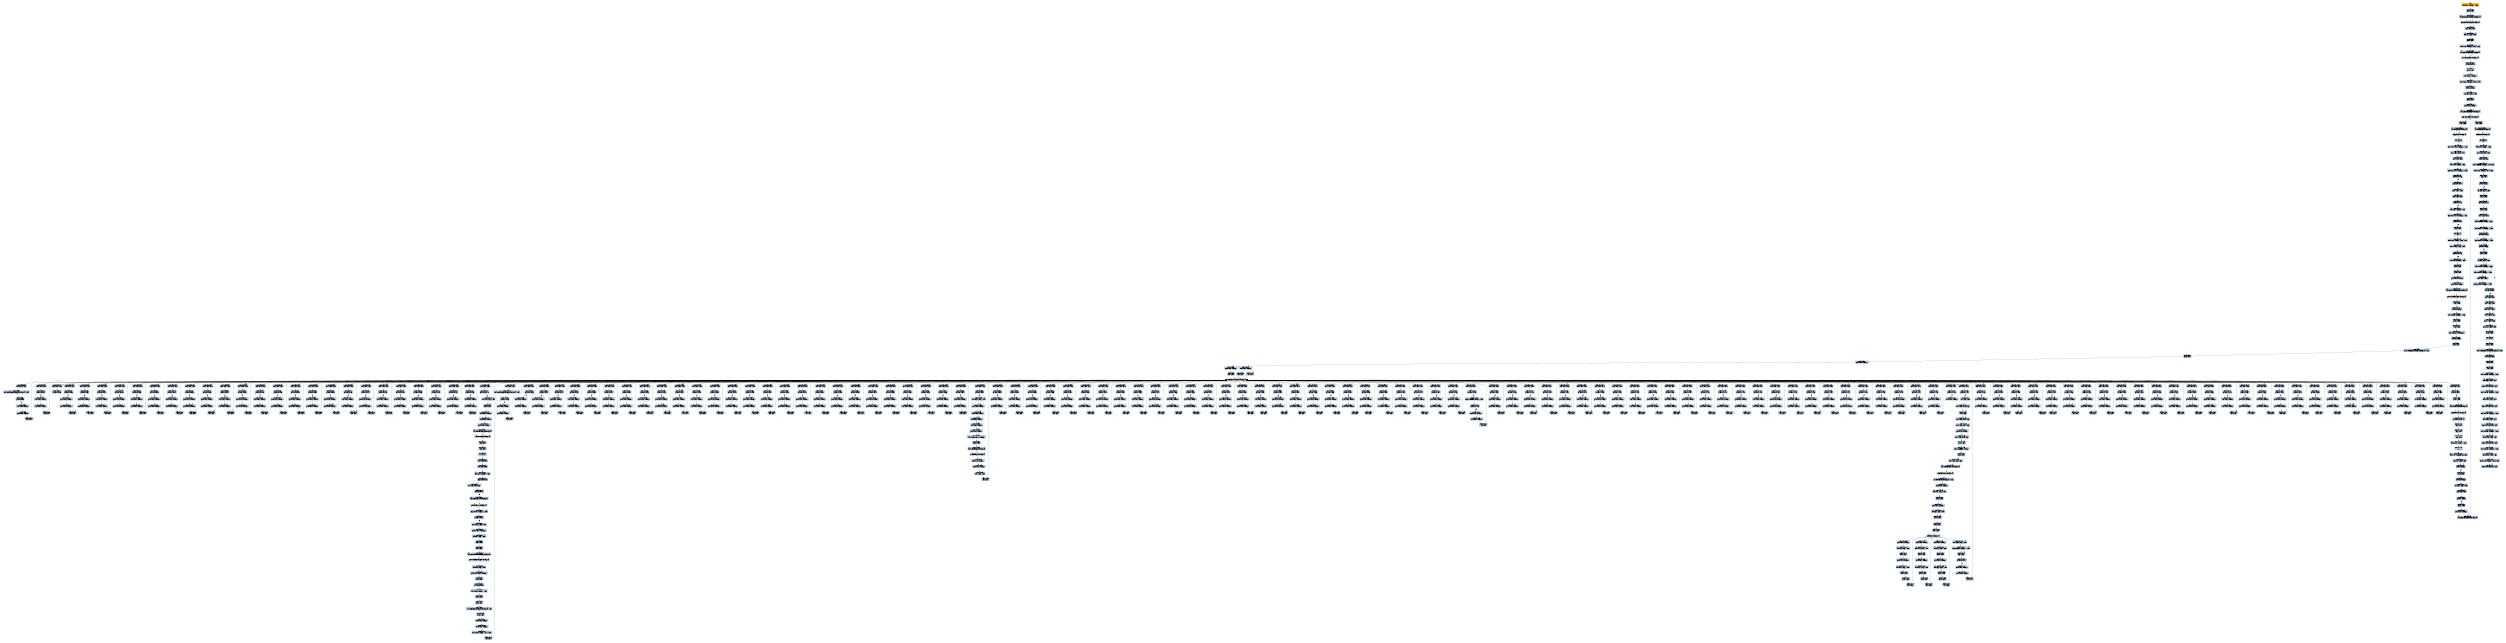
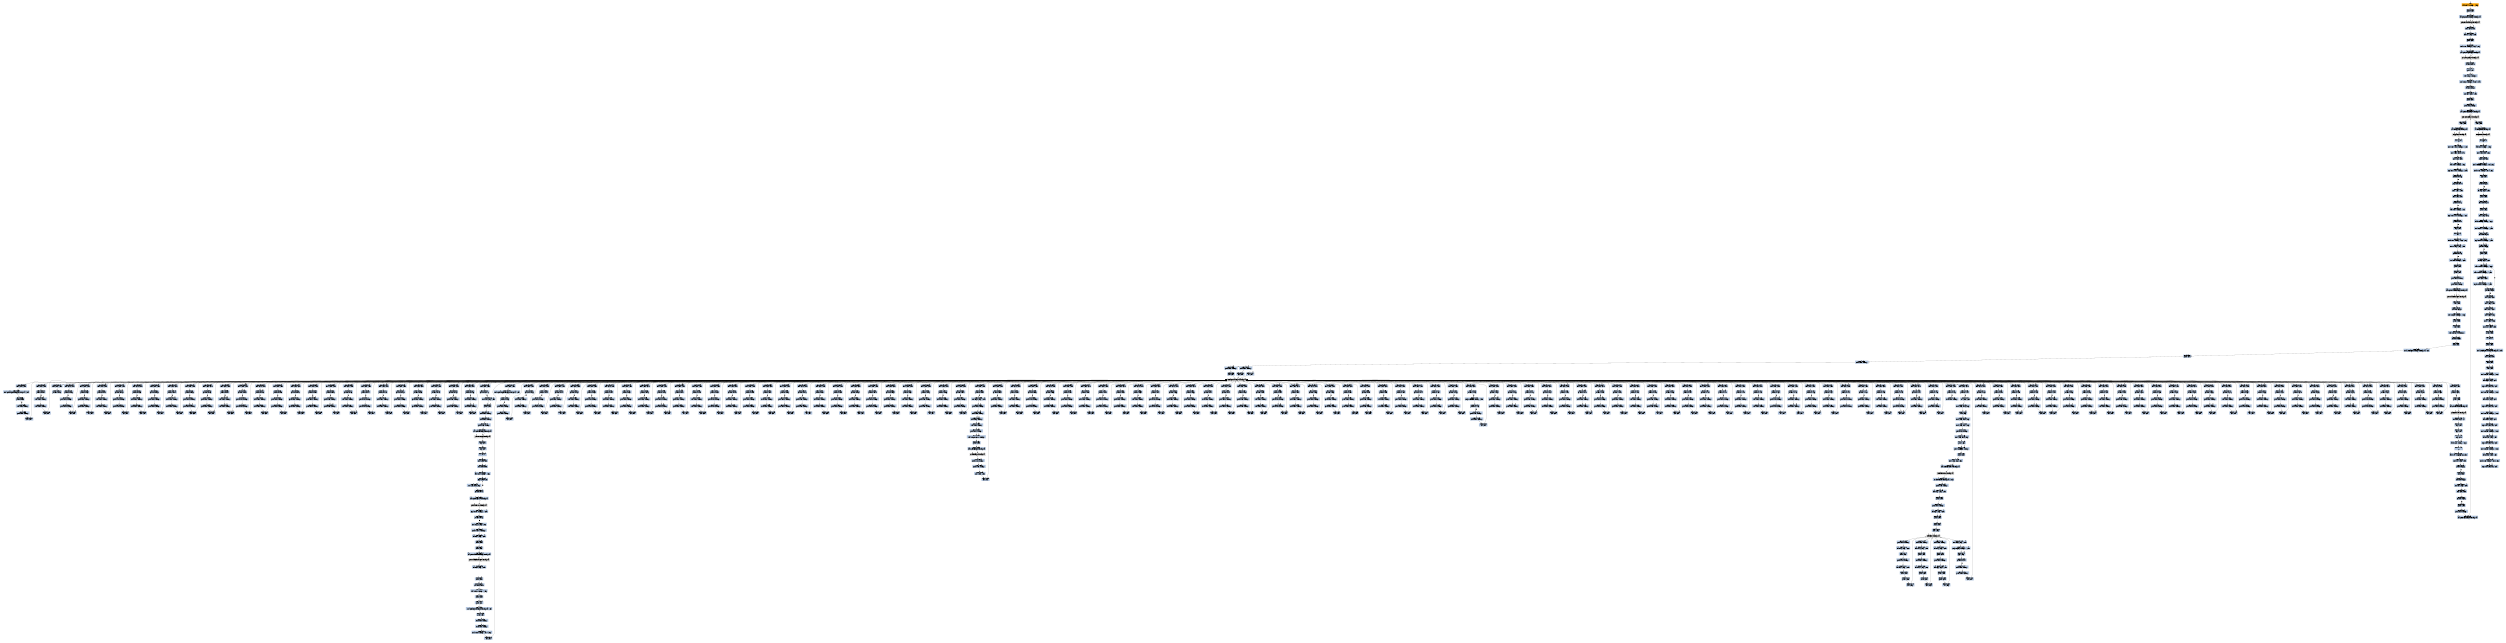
node "0x00411176 call %esi": removed
edge "0x0040886f je 0x0040941f" -> "0x00408875 call GetLastError@kernel32.dll": now "0x0040886f je 0x0040941f" -> "0x00408869 cmpl %ebx, %esi"
node "0x004088a2 pushl $0x414084<UINT32>": removed
